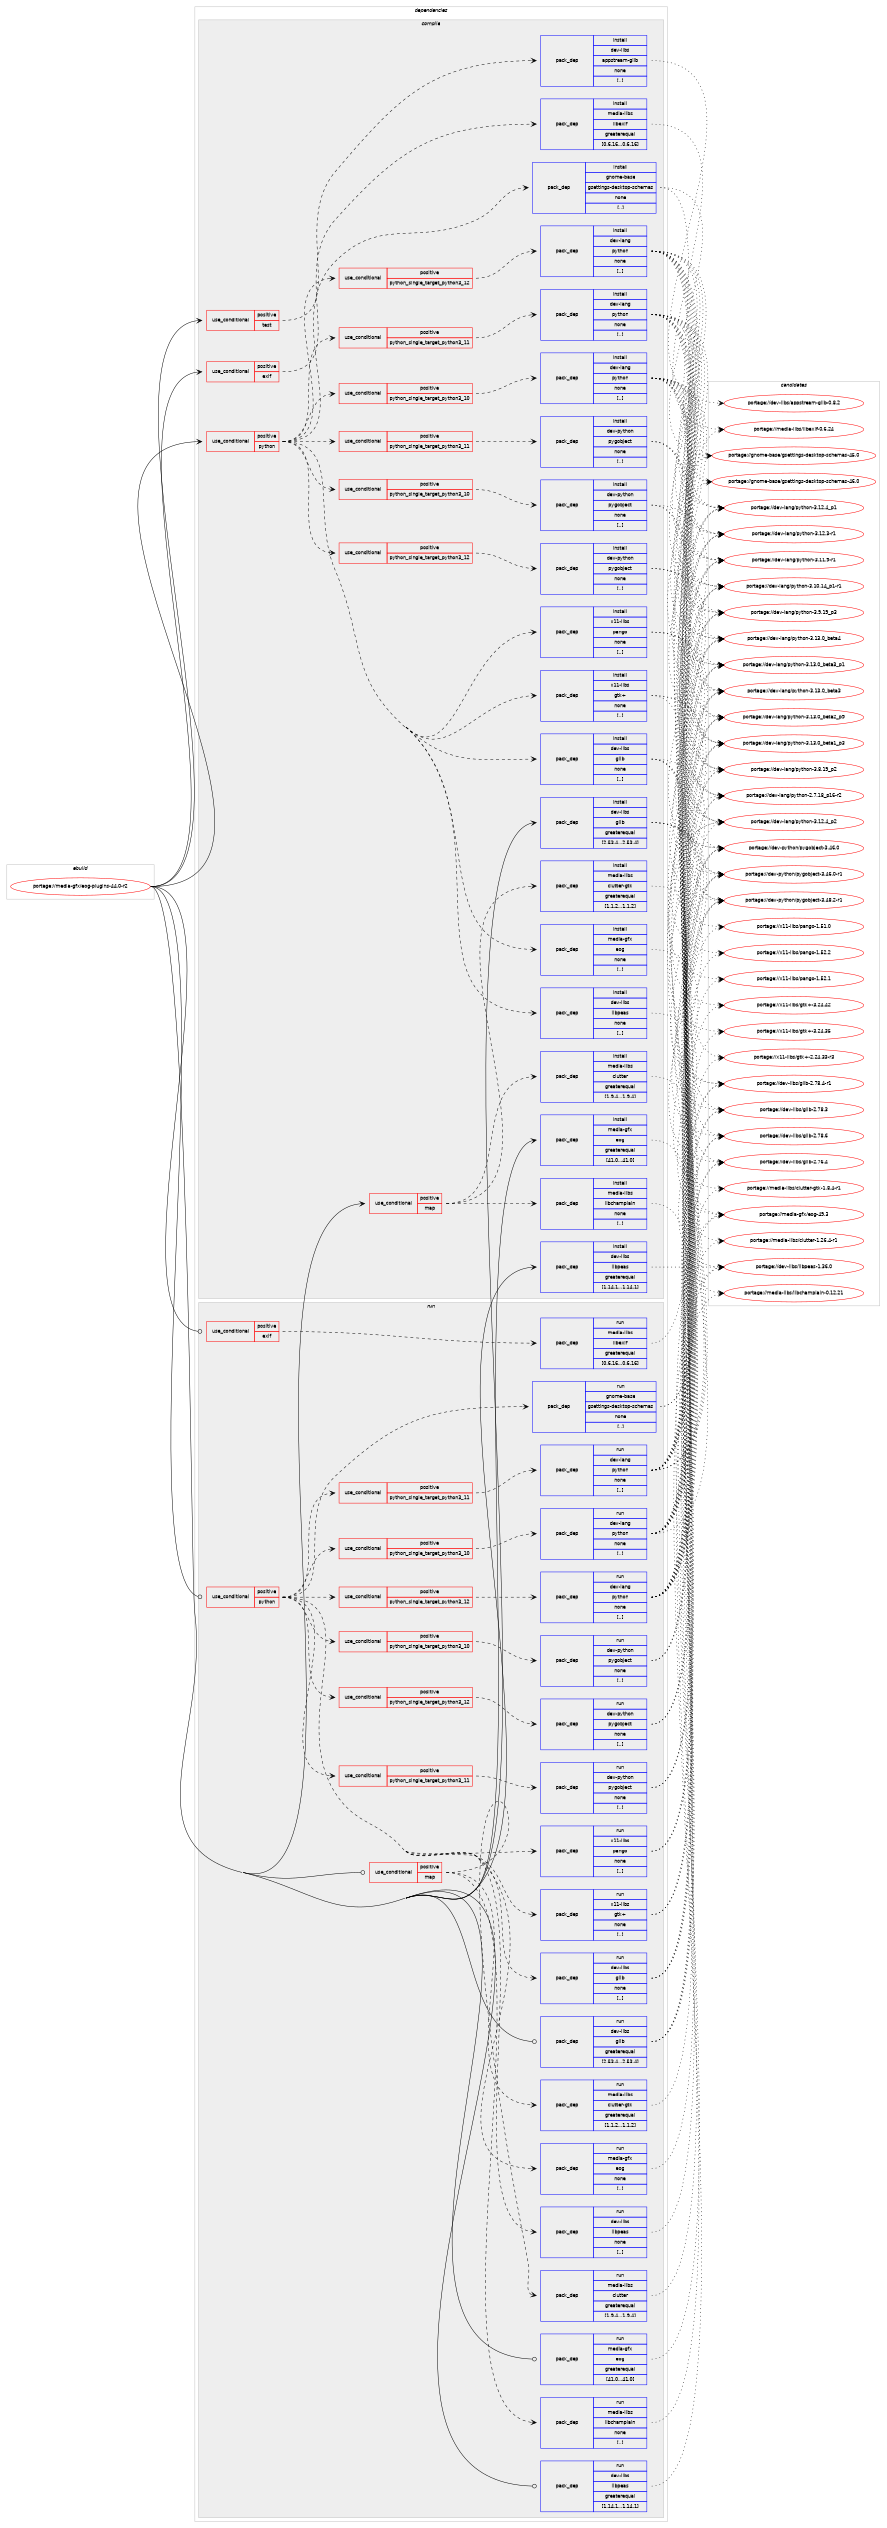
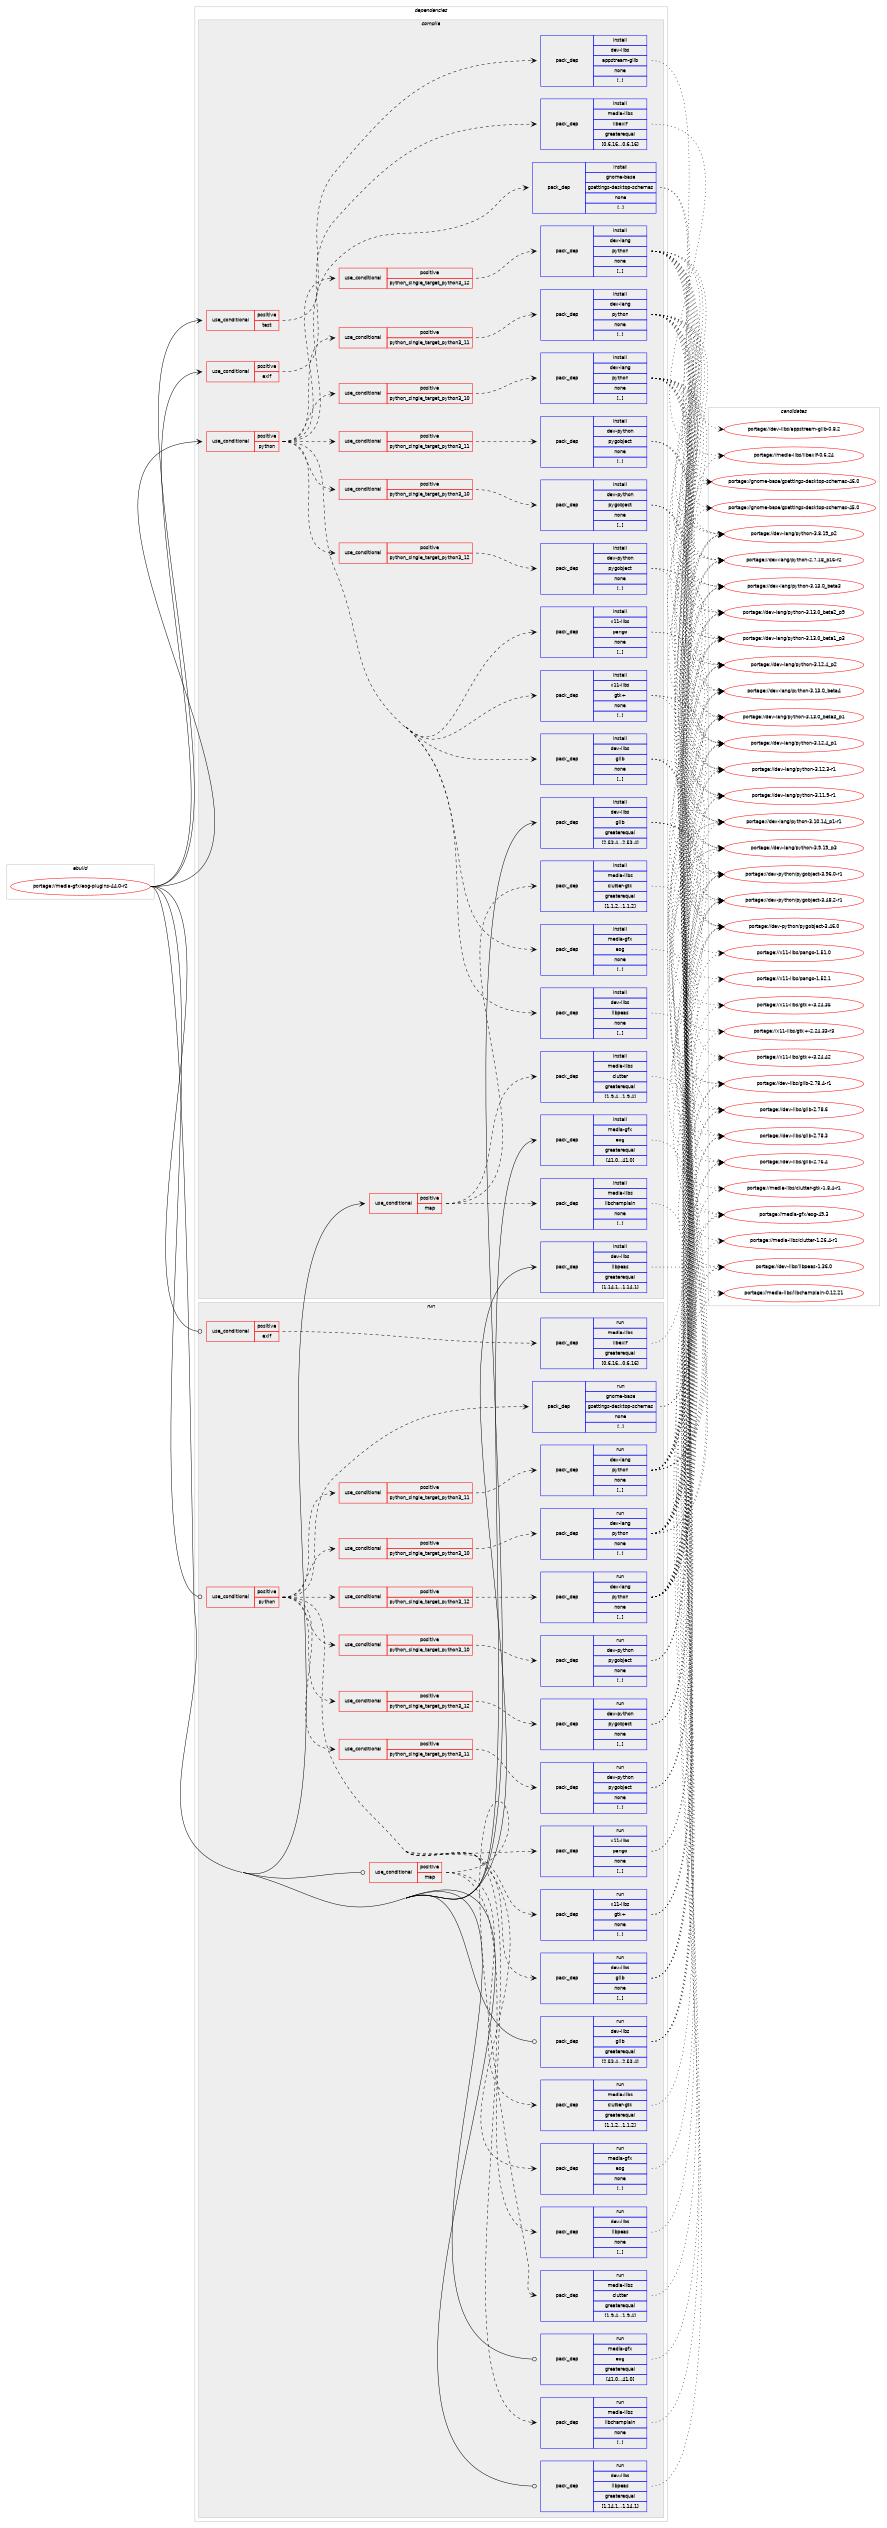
node "portage://dev-python/pygobject-3.46.0-r1": label "portage://dev-python/pygobject-3.46.0-r1" -> "portage://dev-python/pygobject-3.96.0-r1"
node "portage://x11-libs/pango-1.52.2": removed
